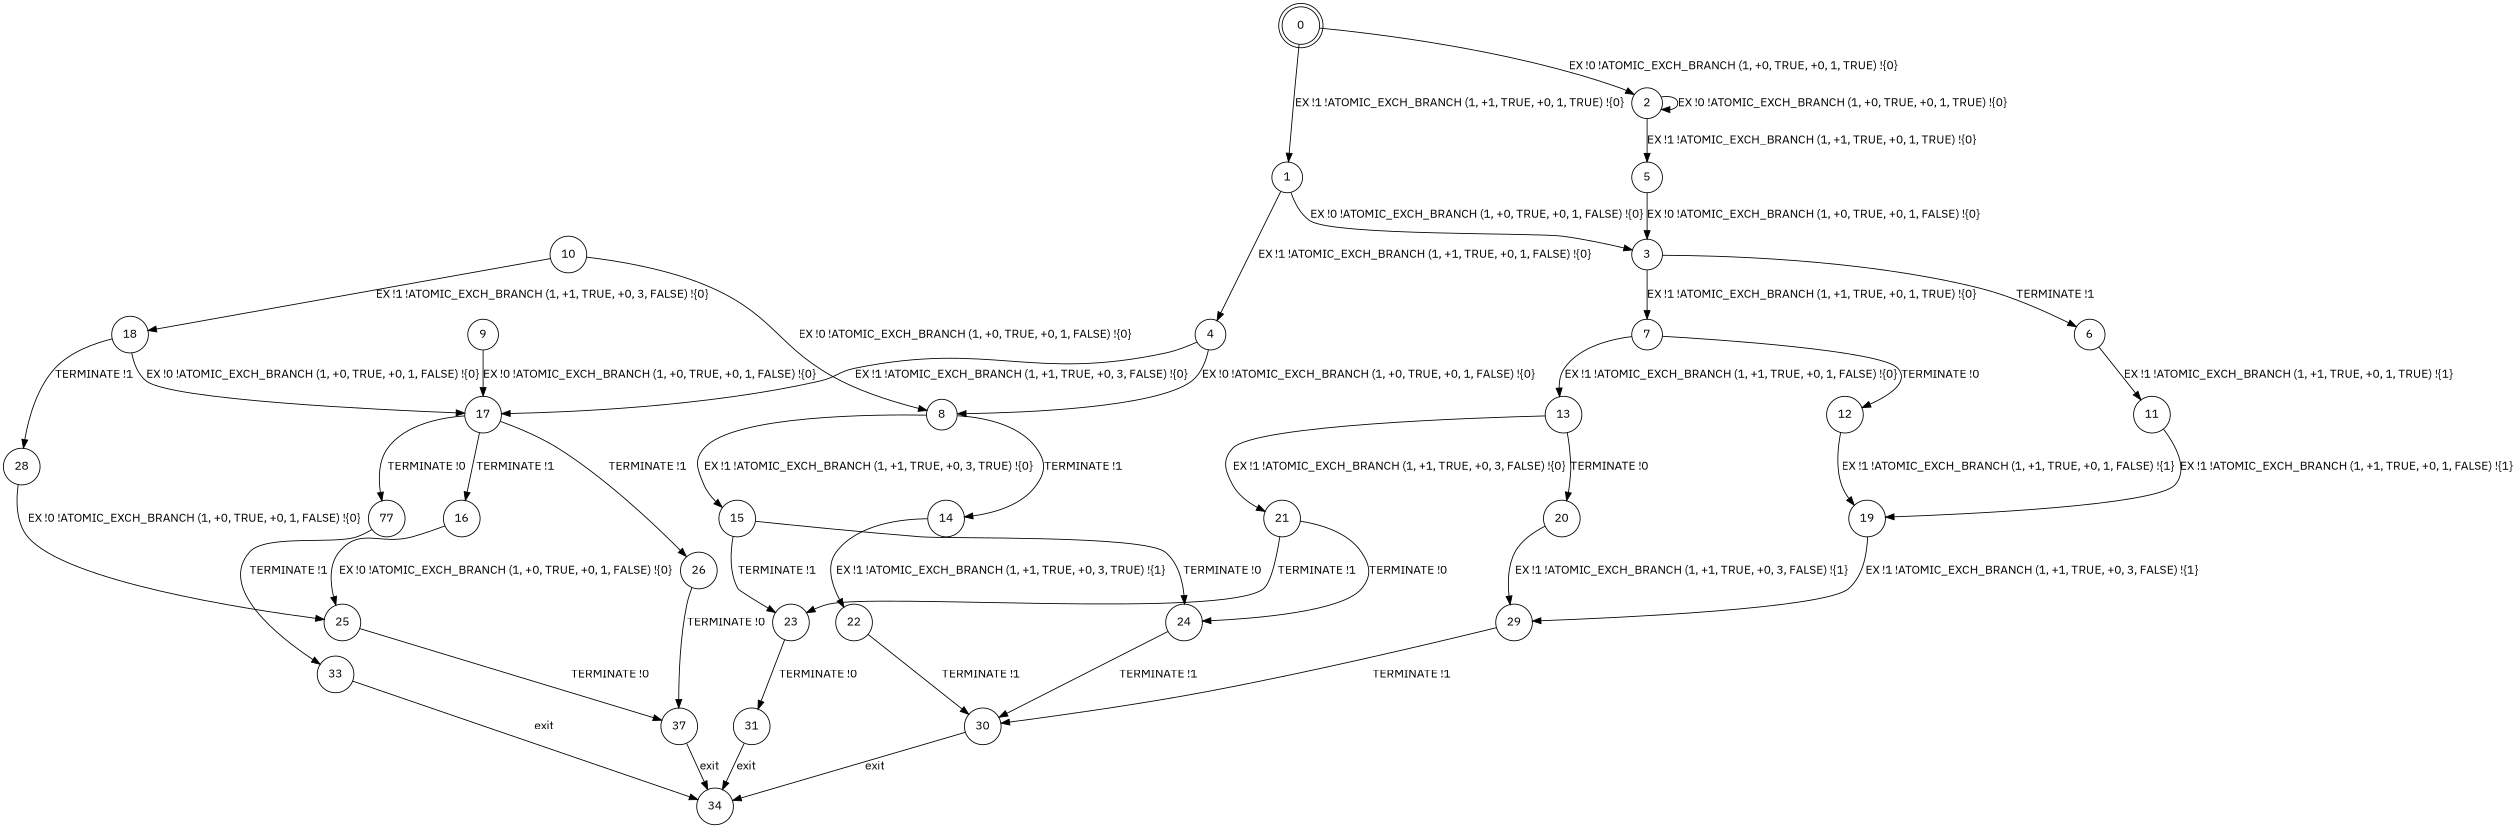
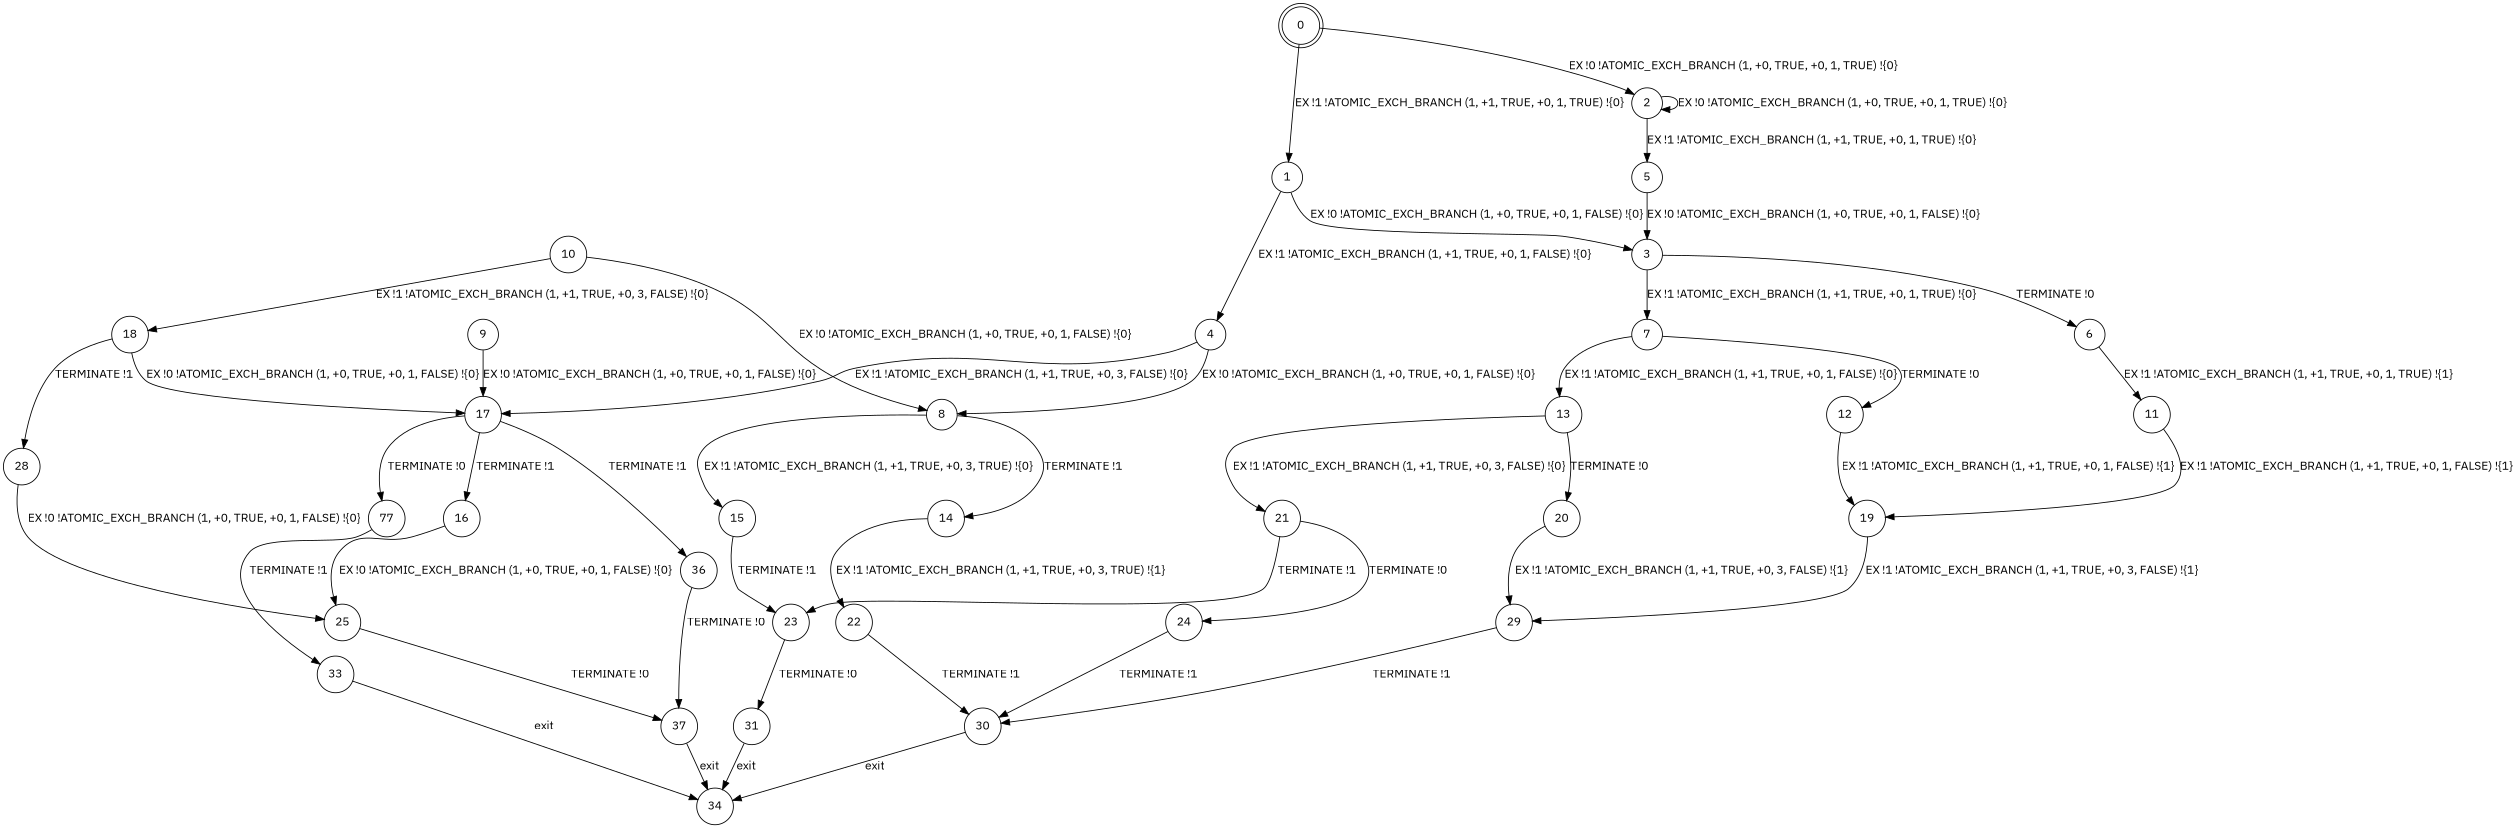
edge "3" -> "6": label "TERMINATE !1" -> "TERMINATE !0"
edge "15" -> "24": removed, label "TERMINATE !0"
node "26": label "26" -> "36"
